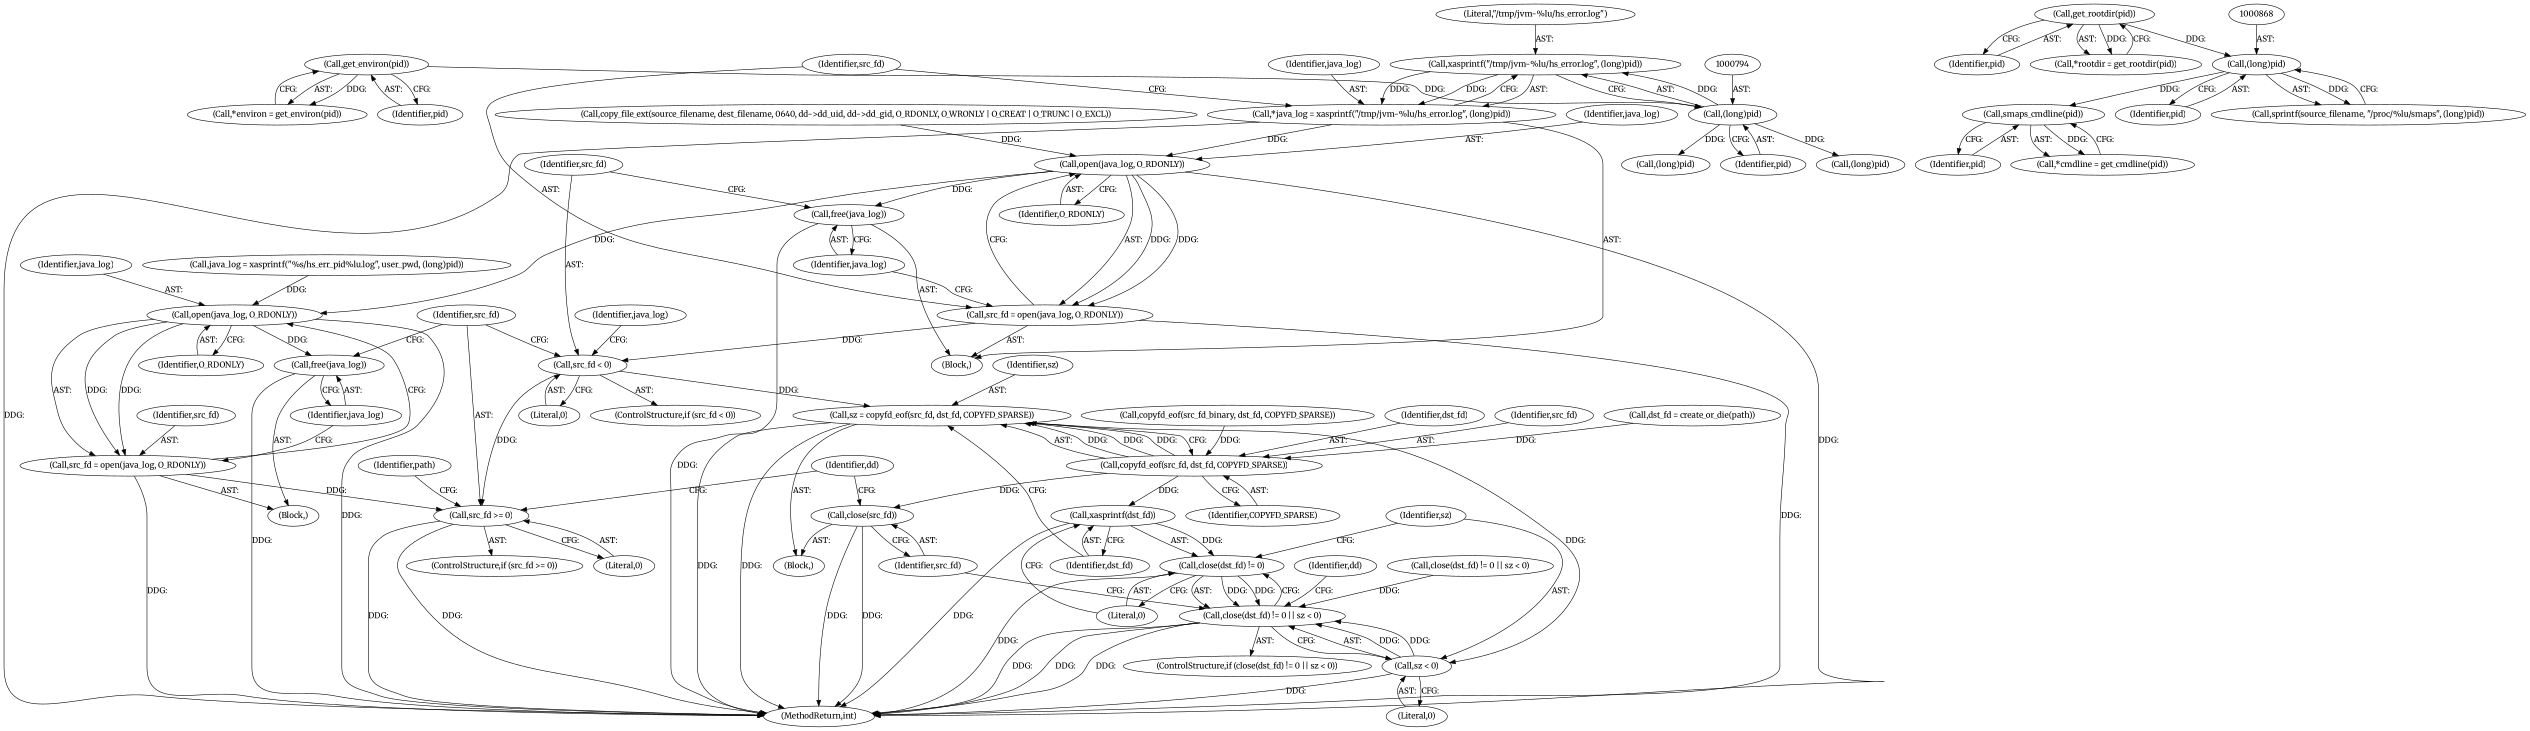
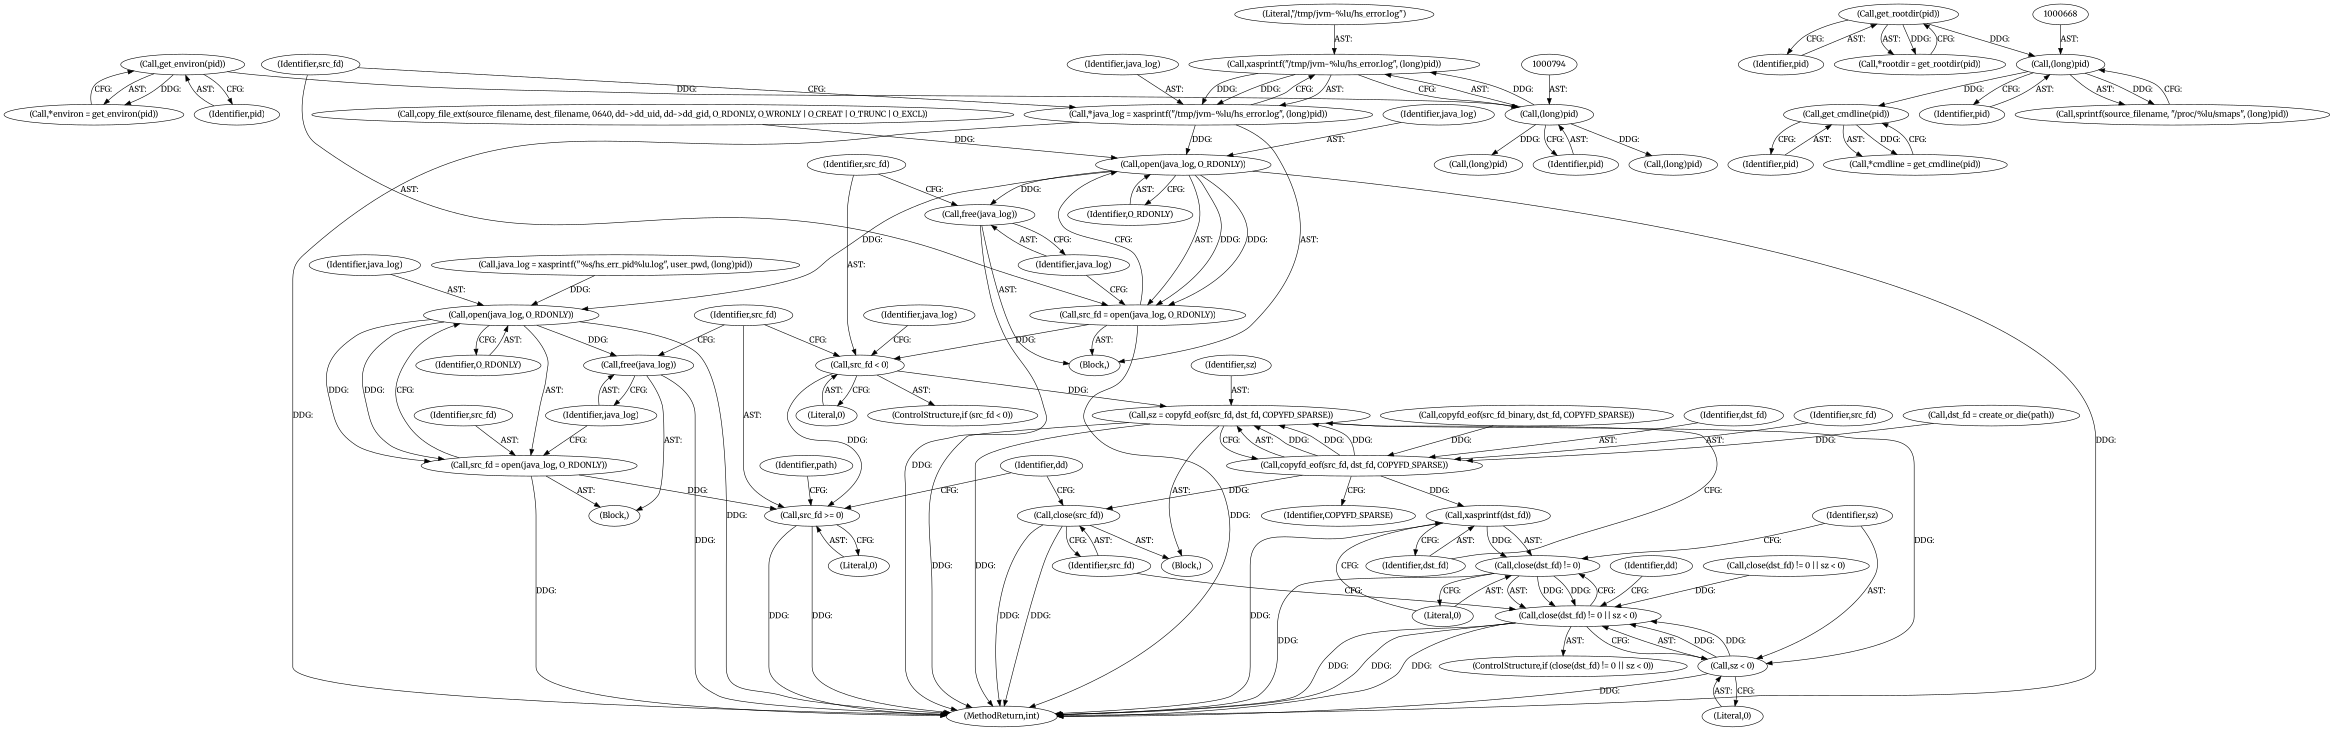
node "1000868": label "1000868" -> "1000668"
node "(Call,smaps_cmdline(pid))": label "(Call,smaps_cmdline(pid))" -> "(Call,get_cmdline(pid))"
edge "(Identifier,COPYFD_SPARSE)" -> "(Call,copyfd_eof(src_fd, dst_fd, COPYFD_SPARSE))": removed, label "AST:"
node "(ControlStructure,if (src_fd >= 0))": removed
